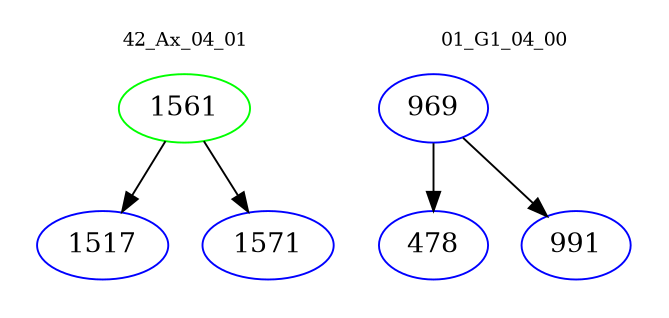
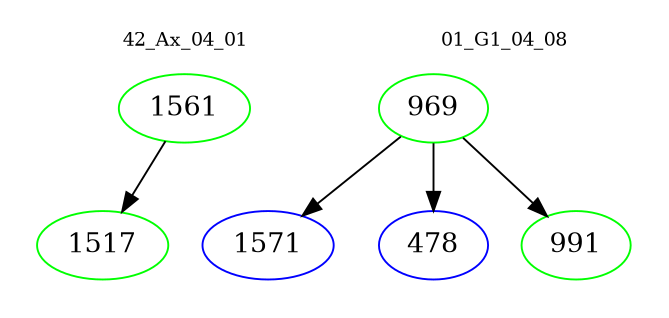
cluster "01_G1_04_00": label "01_G1_04_00" -> "01_G1_04_08"
node "969": color blue -> green
edge "1561" -> "1571": now "969" -> "1571"
node "1517": color blue -> green
node "991": color blue -> green
